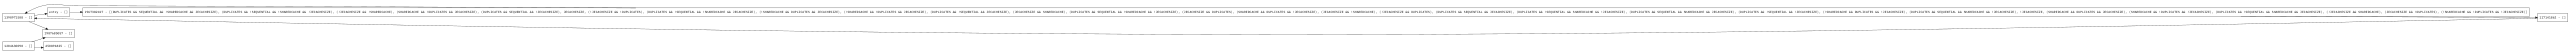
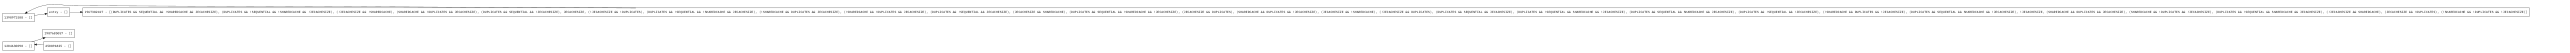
node "117141862 - []": removed
edge "1390971508 - []" -> "1907685057 - []": removed
edge "1204630090 - []" -> "450891825 - []": reversed
